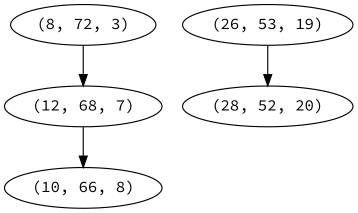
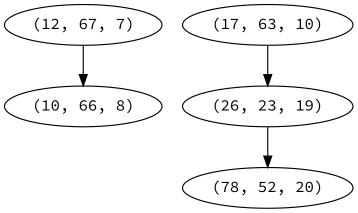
node "(8, 72, 3)": removed
node "(17, 63, 10)": added
node "(26, 53, 19)": label "(26, 53, 19)" -> "(26, 23, 19)"
node "(12, 68, 7)": label "(12, 68, 7)" -> "(12, 67, 7)"
node "(28, 52, 20)": label "(28, 52, 20)" -> "(78, 52, 20)"
